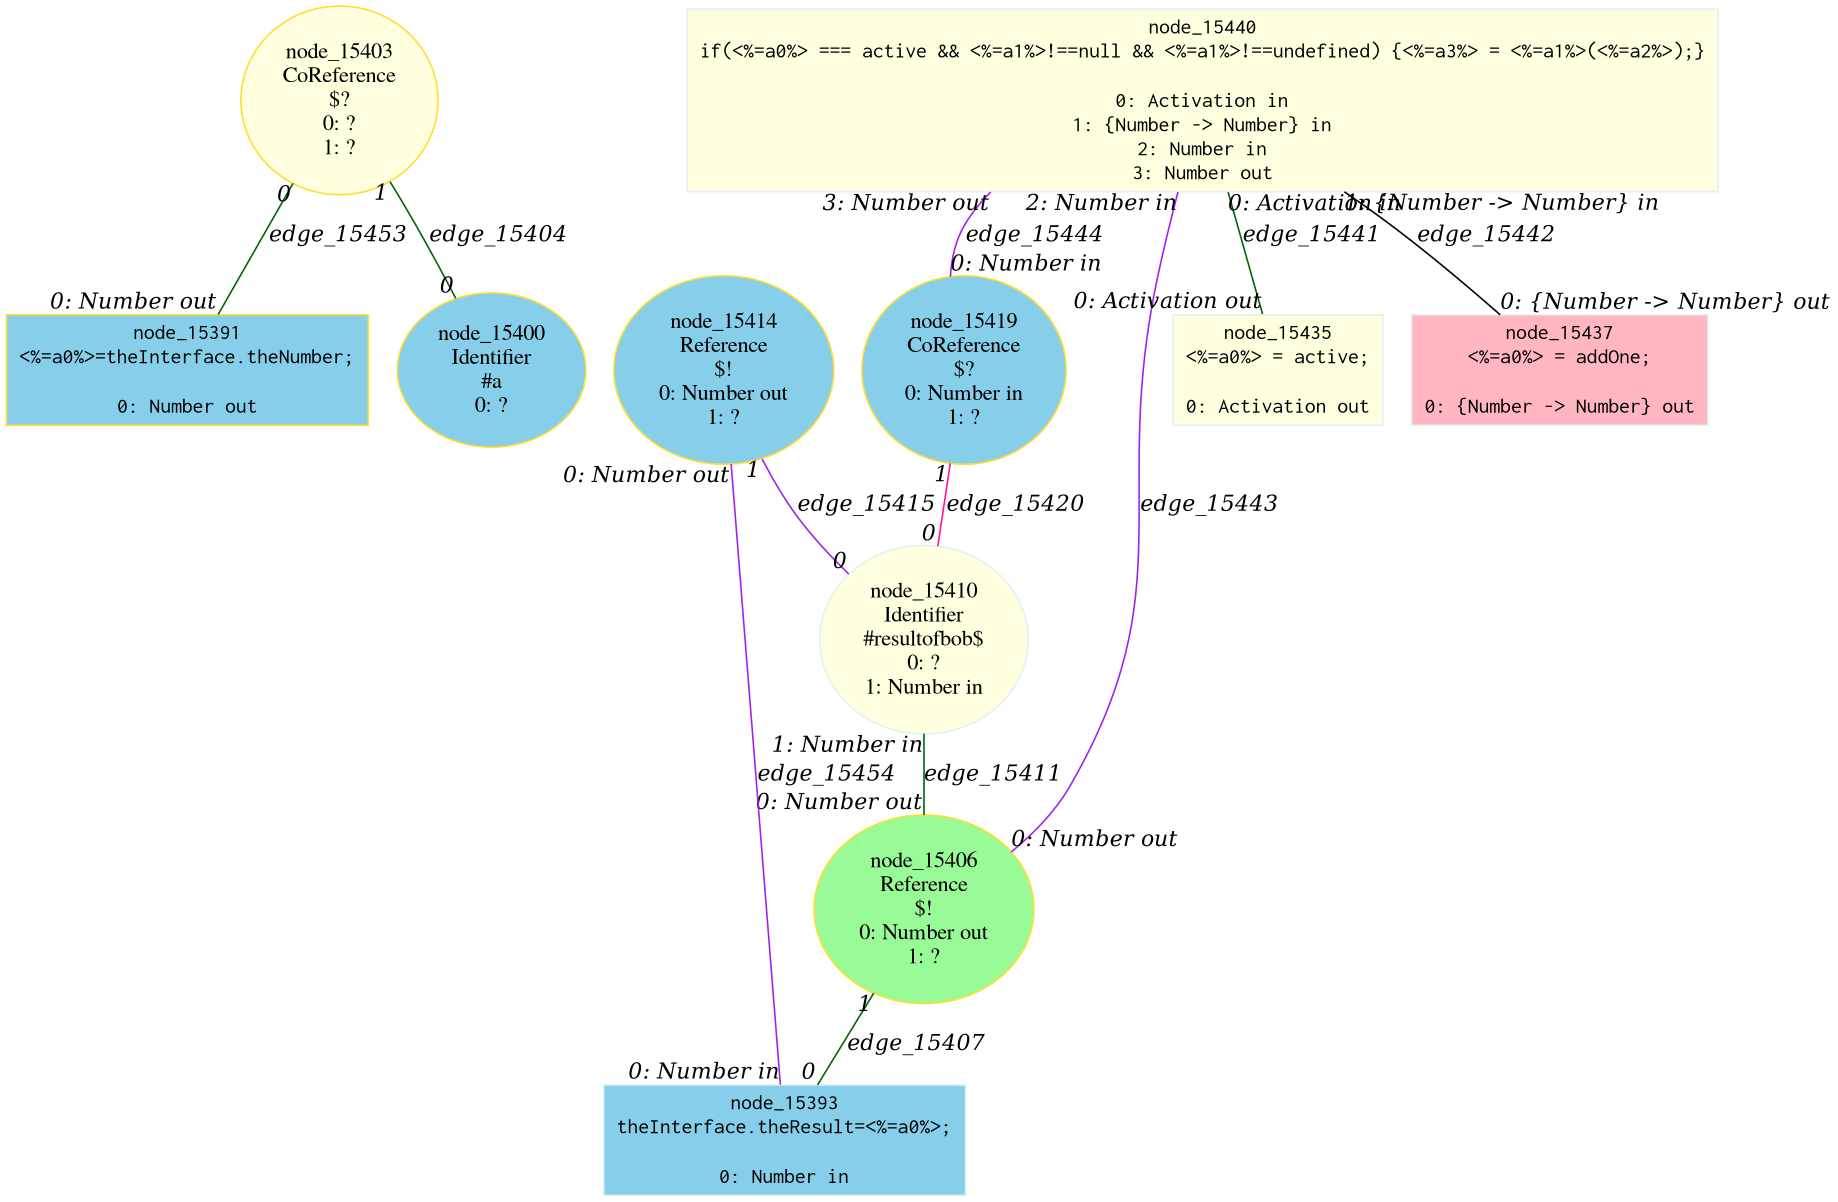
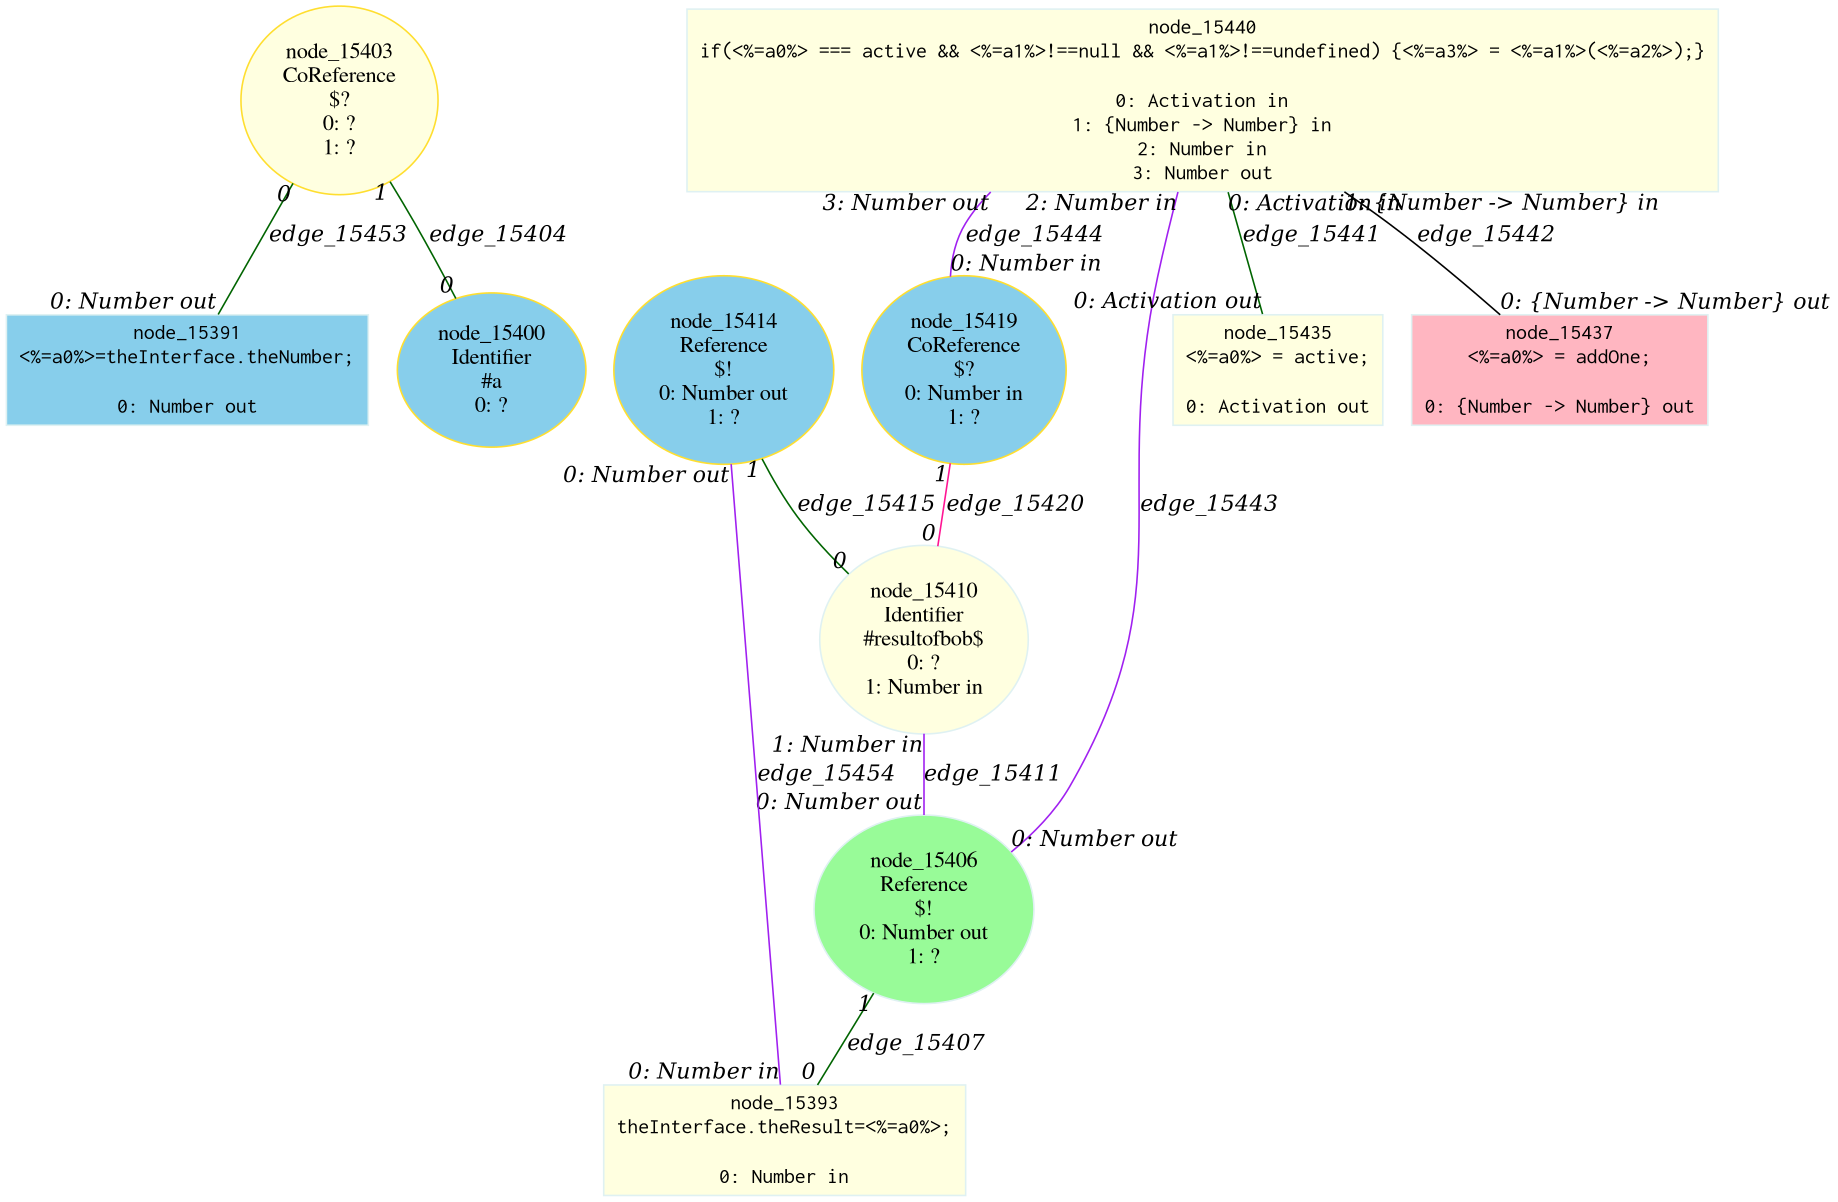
node "node_15391 <%=a0%>=theInterface.theNumber; 0: Number out": color #ffde2f -> #dff1f2
edge "node_15414 Reference $! 0: Number out 1: ?" -- "node_15410 Identifier #resultofbob$ 0: ? 1: Number in": color purple -> darkgreen
edge "node_15410 Identifier #resultofbob$ 0: ? 1: Number in" -- "node_15406 Reference $! 0: Number out 1: ?": color darkgreen -> purple
node "node_15406 Reference $! 0: Number out 1: ?": color #ffde2f -> #dff1f2
node "node_15393 theInterface.theResult=<%=a0%>; 0: Number in": fillcolor skyblue -> lightyellow
